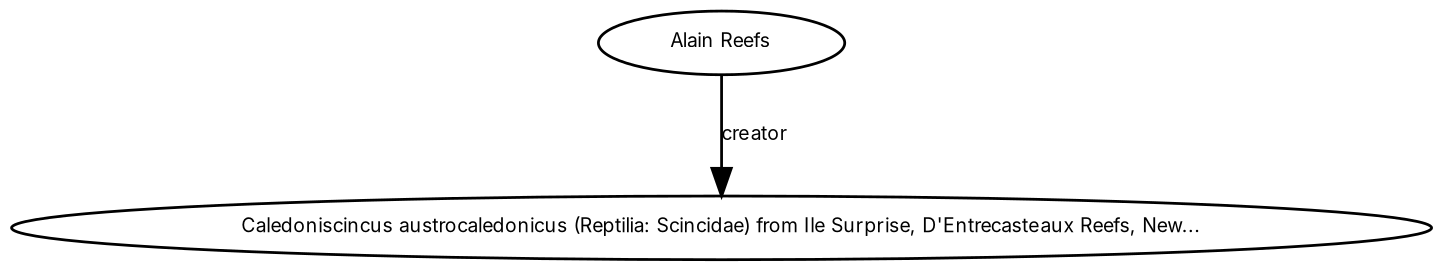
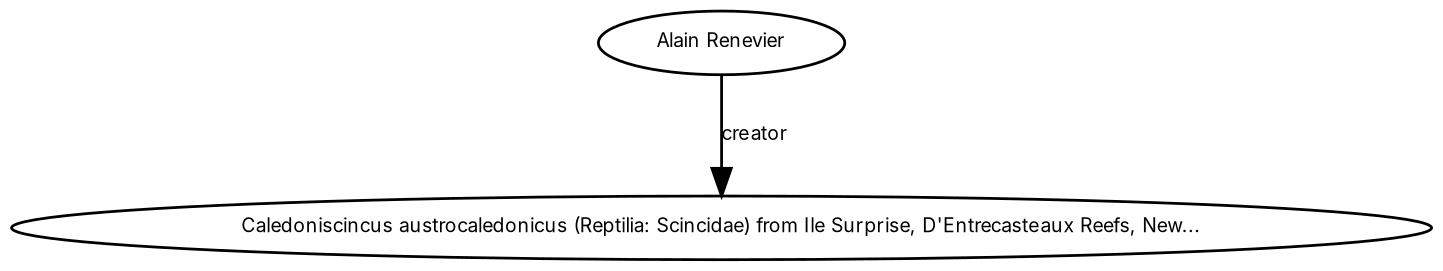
node "Alain Reefs": label "Alain Reefs" -> "Alain Renevier"
